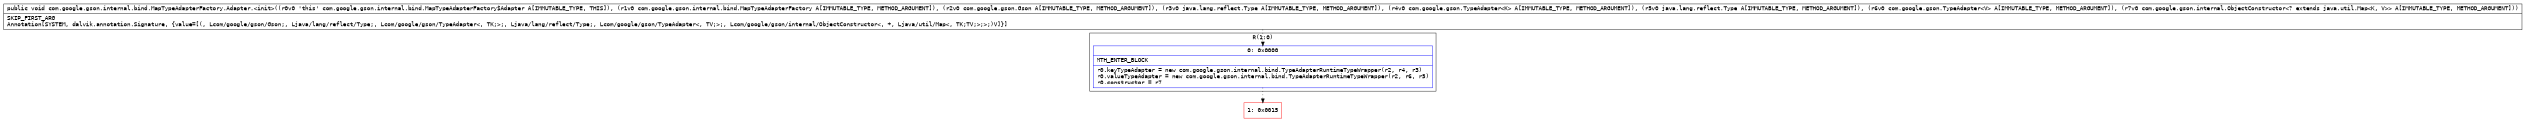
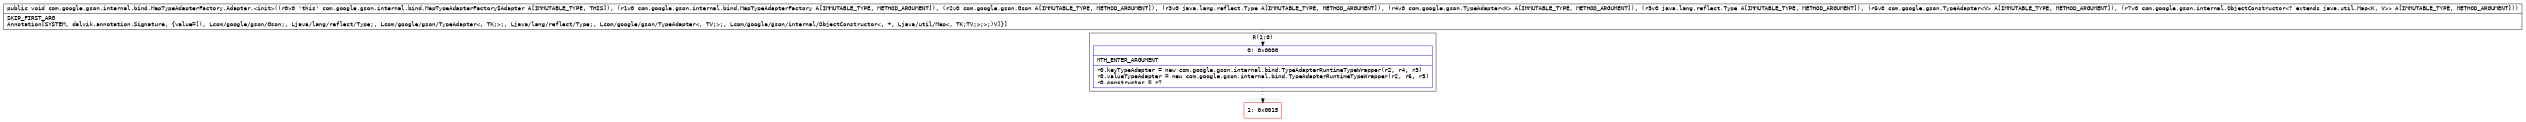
node "0: 0x0000": text "MTH_ENTER_BLOCK" -> "MTH_ENTER_ARGUMENT"
